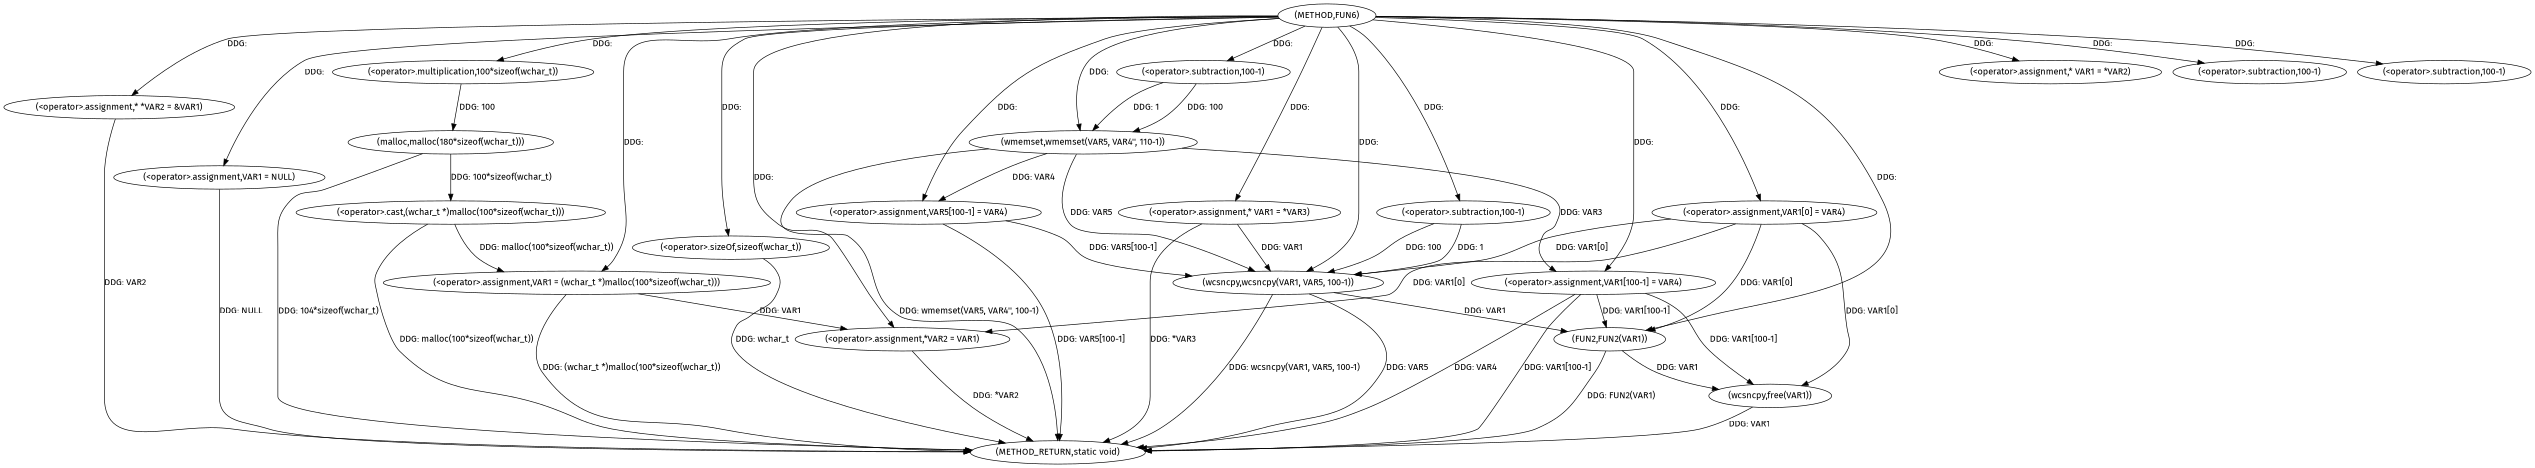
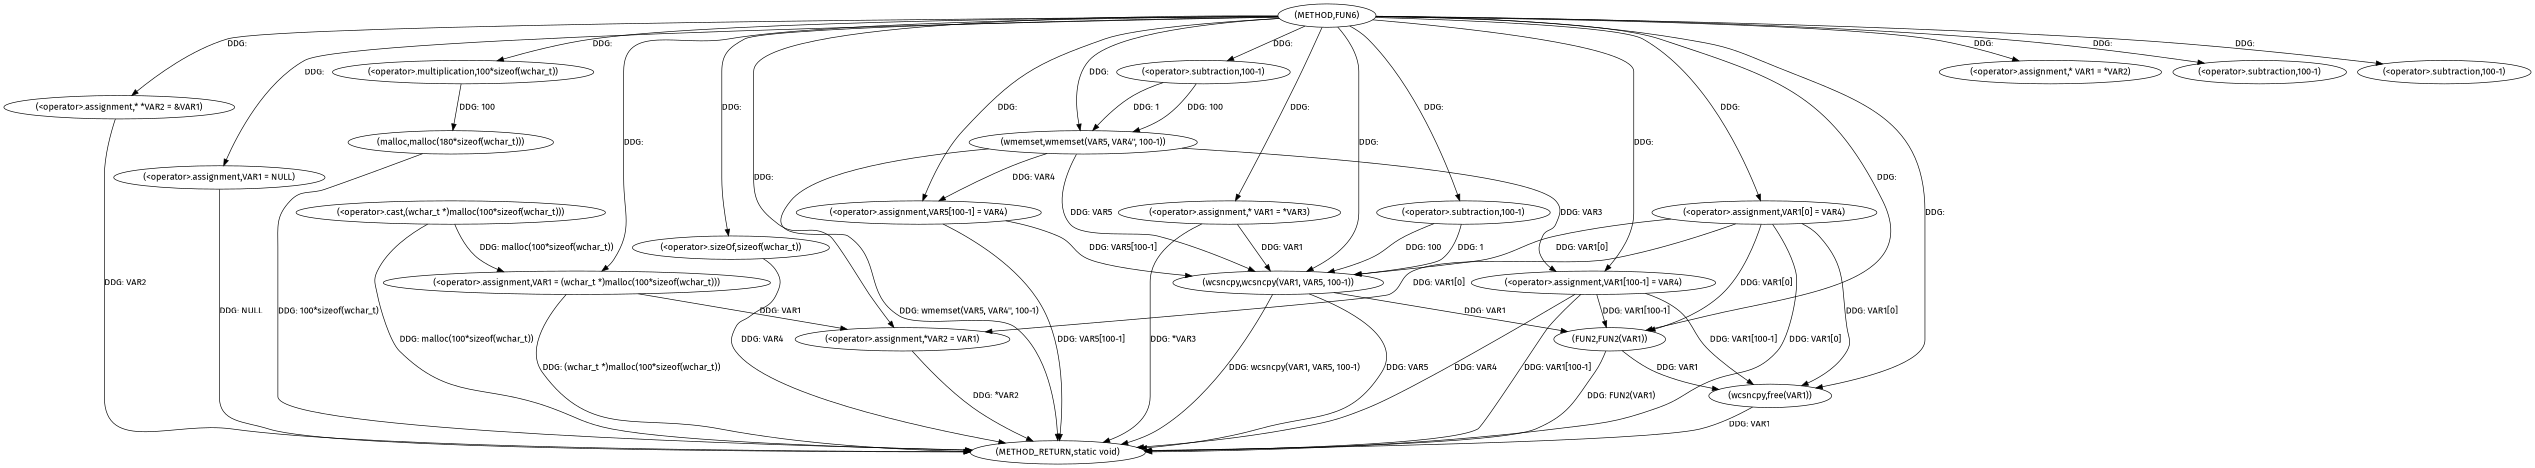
edge "(METHOD,FUN6)" -> "(wcsncpy,free(VAR1))": added, label "DDG:"
node "(wmemset,wmemset(VAR5, VAR4'', 110-1))": label "(wmemset,wmemset(VAR5, VAR4'', 110-1))" -> "(wmemset,wmemset(VAR5, VAR4'', 100-1))"
edge "(malloc,malloc(180*sizeof(wchar_t)))" -> "(<operator>.cast,(wchar_t *)malloc(100*sizeof(wchar_t)))": removed, label "DDG: 100*sizeof(wchar_t)"
edge "(malloc,malloc(180*sizeof(wchar_t)))" -> "(METHOD_RETURN,static void)": label "DDG: 104*sizeof(wchar_t)" -> "DDG: 100*sizeof(wchar_t)"
edge "(<operator>.sizeOf,sizeof(wchar_t))" -> "(METHOD_RETURN,static void)": label "DDG: wchar_t" -> "DDG: VAR4"
edge "(<operator>.assignment,VAR1[0] = VAR4)" -> "(METHOD_RETURN,static void)": added, label "DDG: VAR1[0]"
